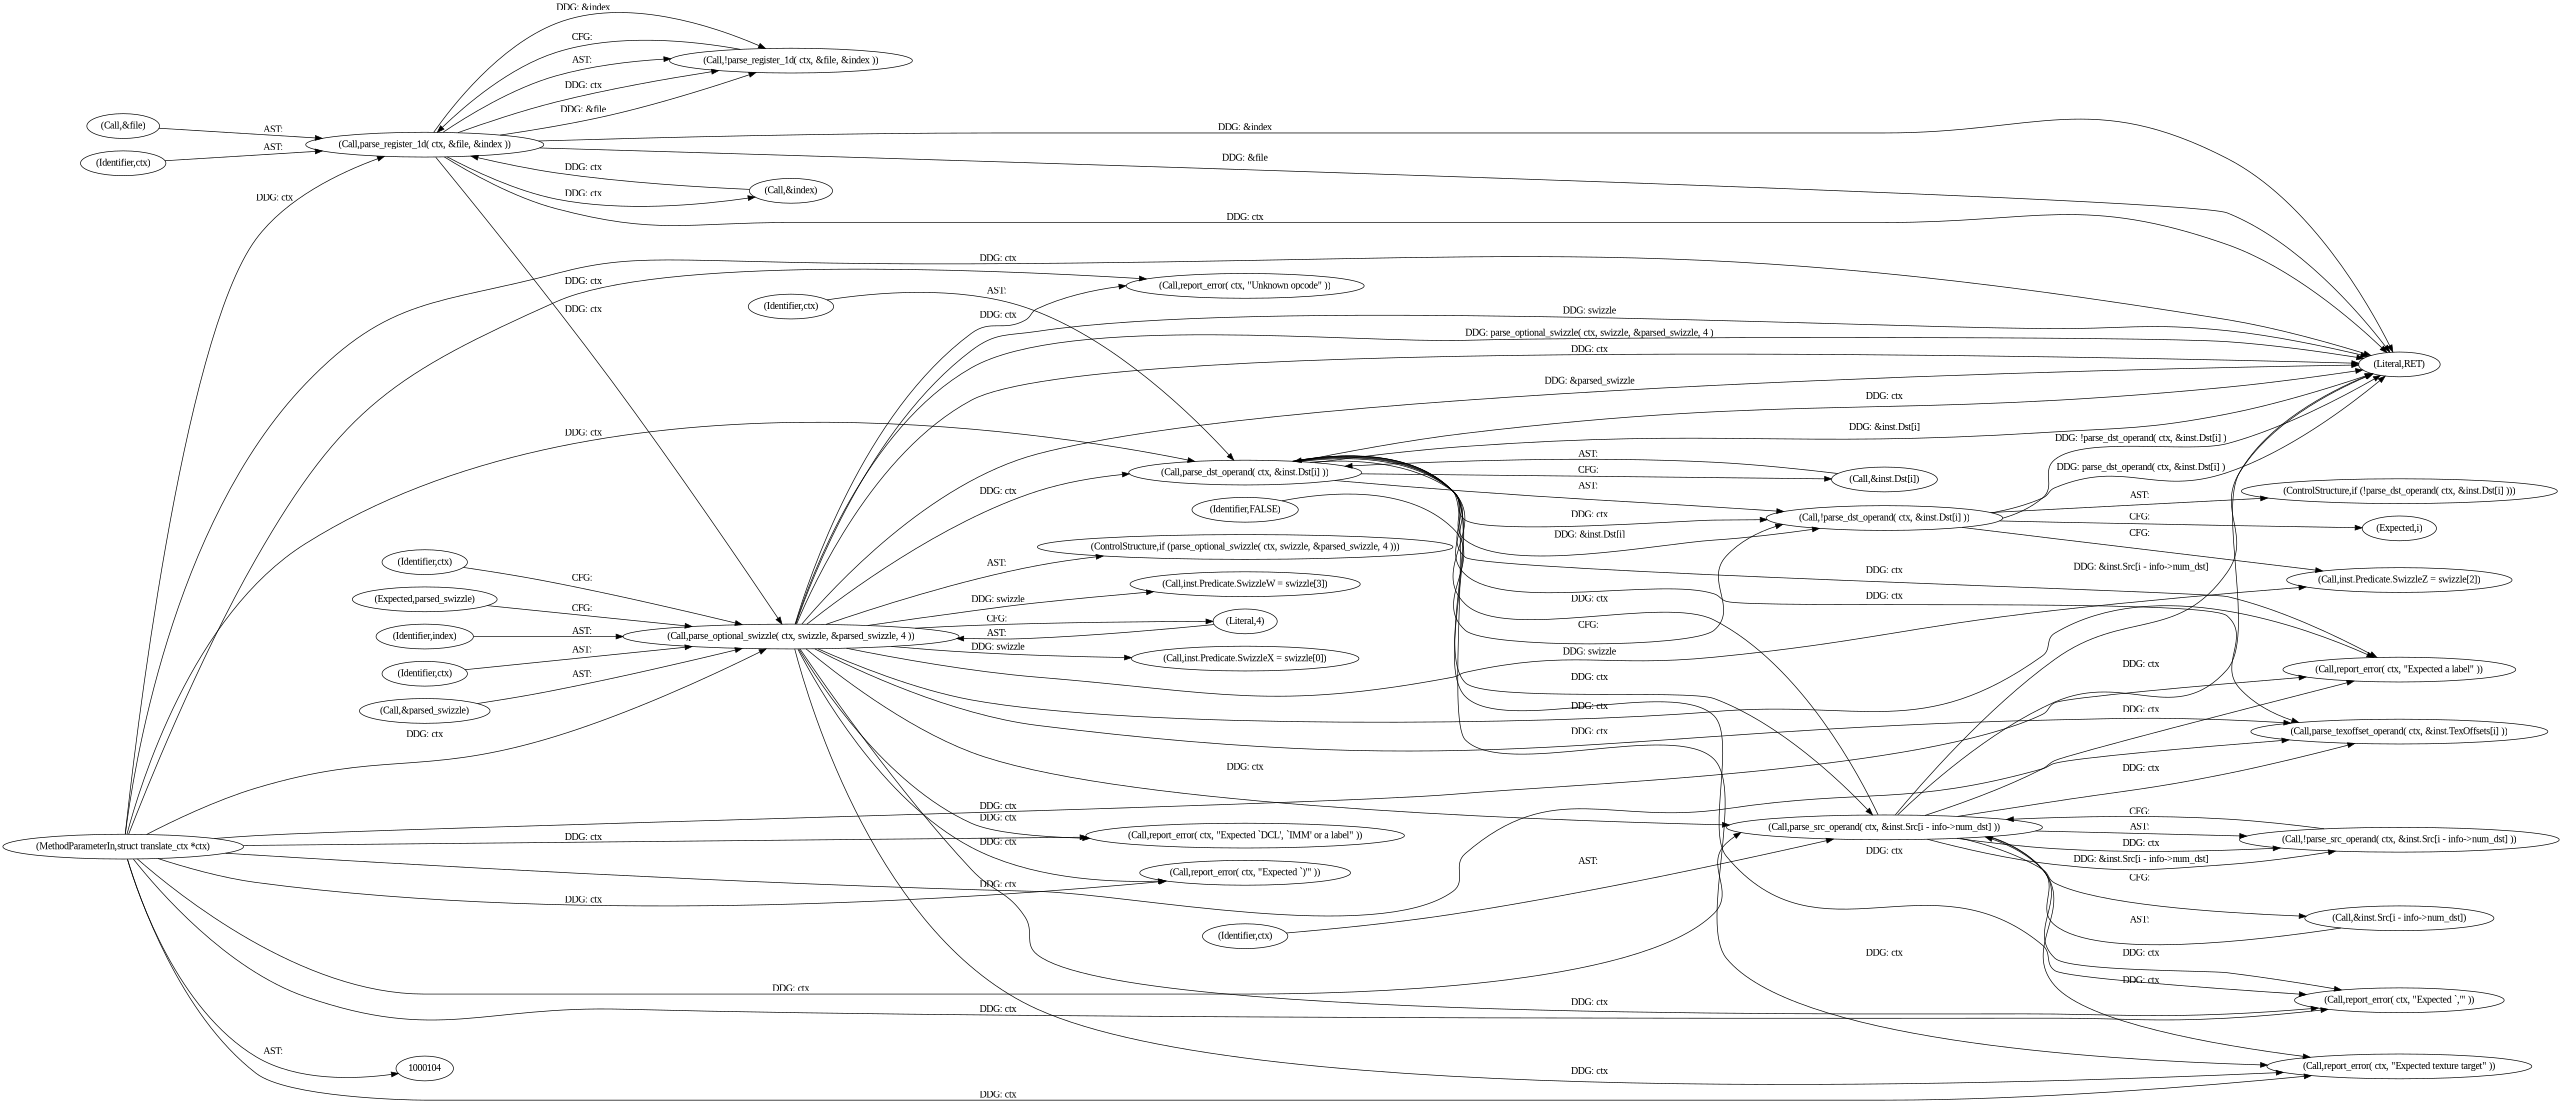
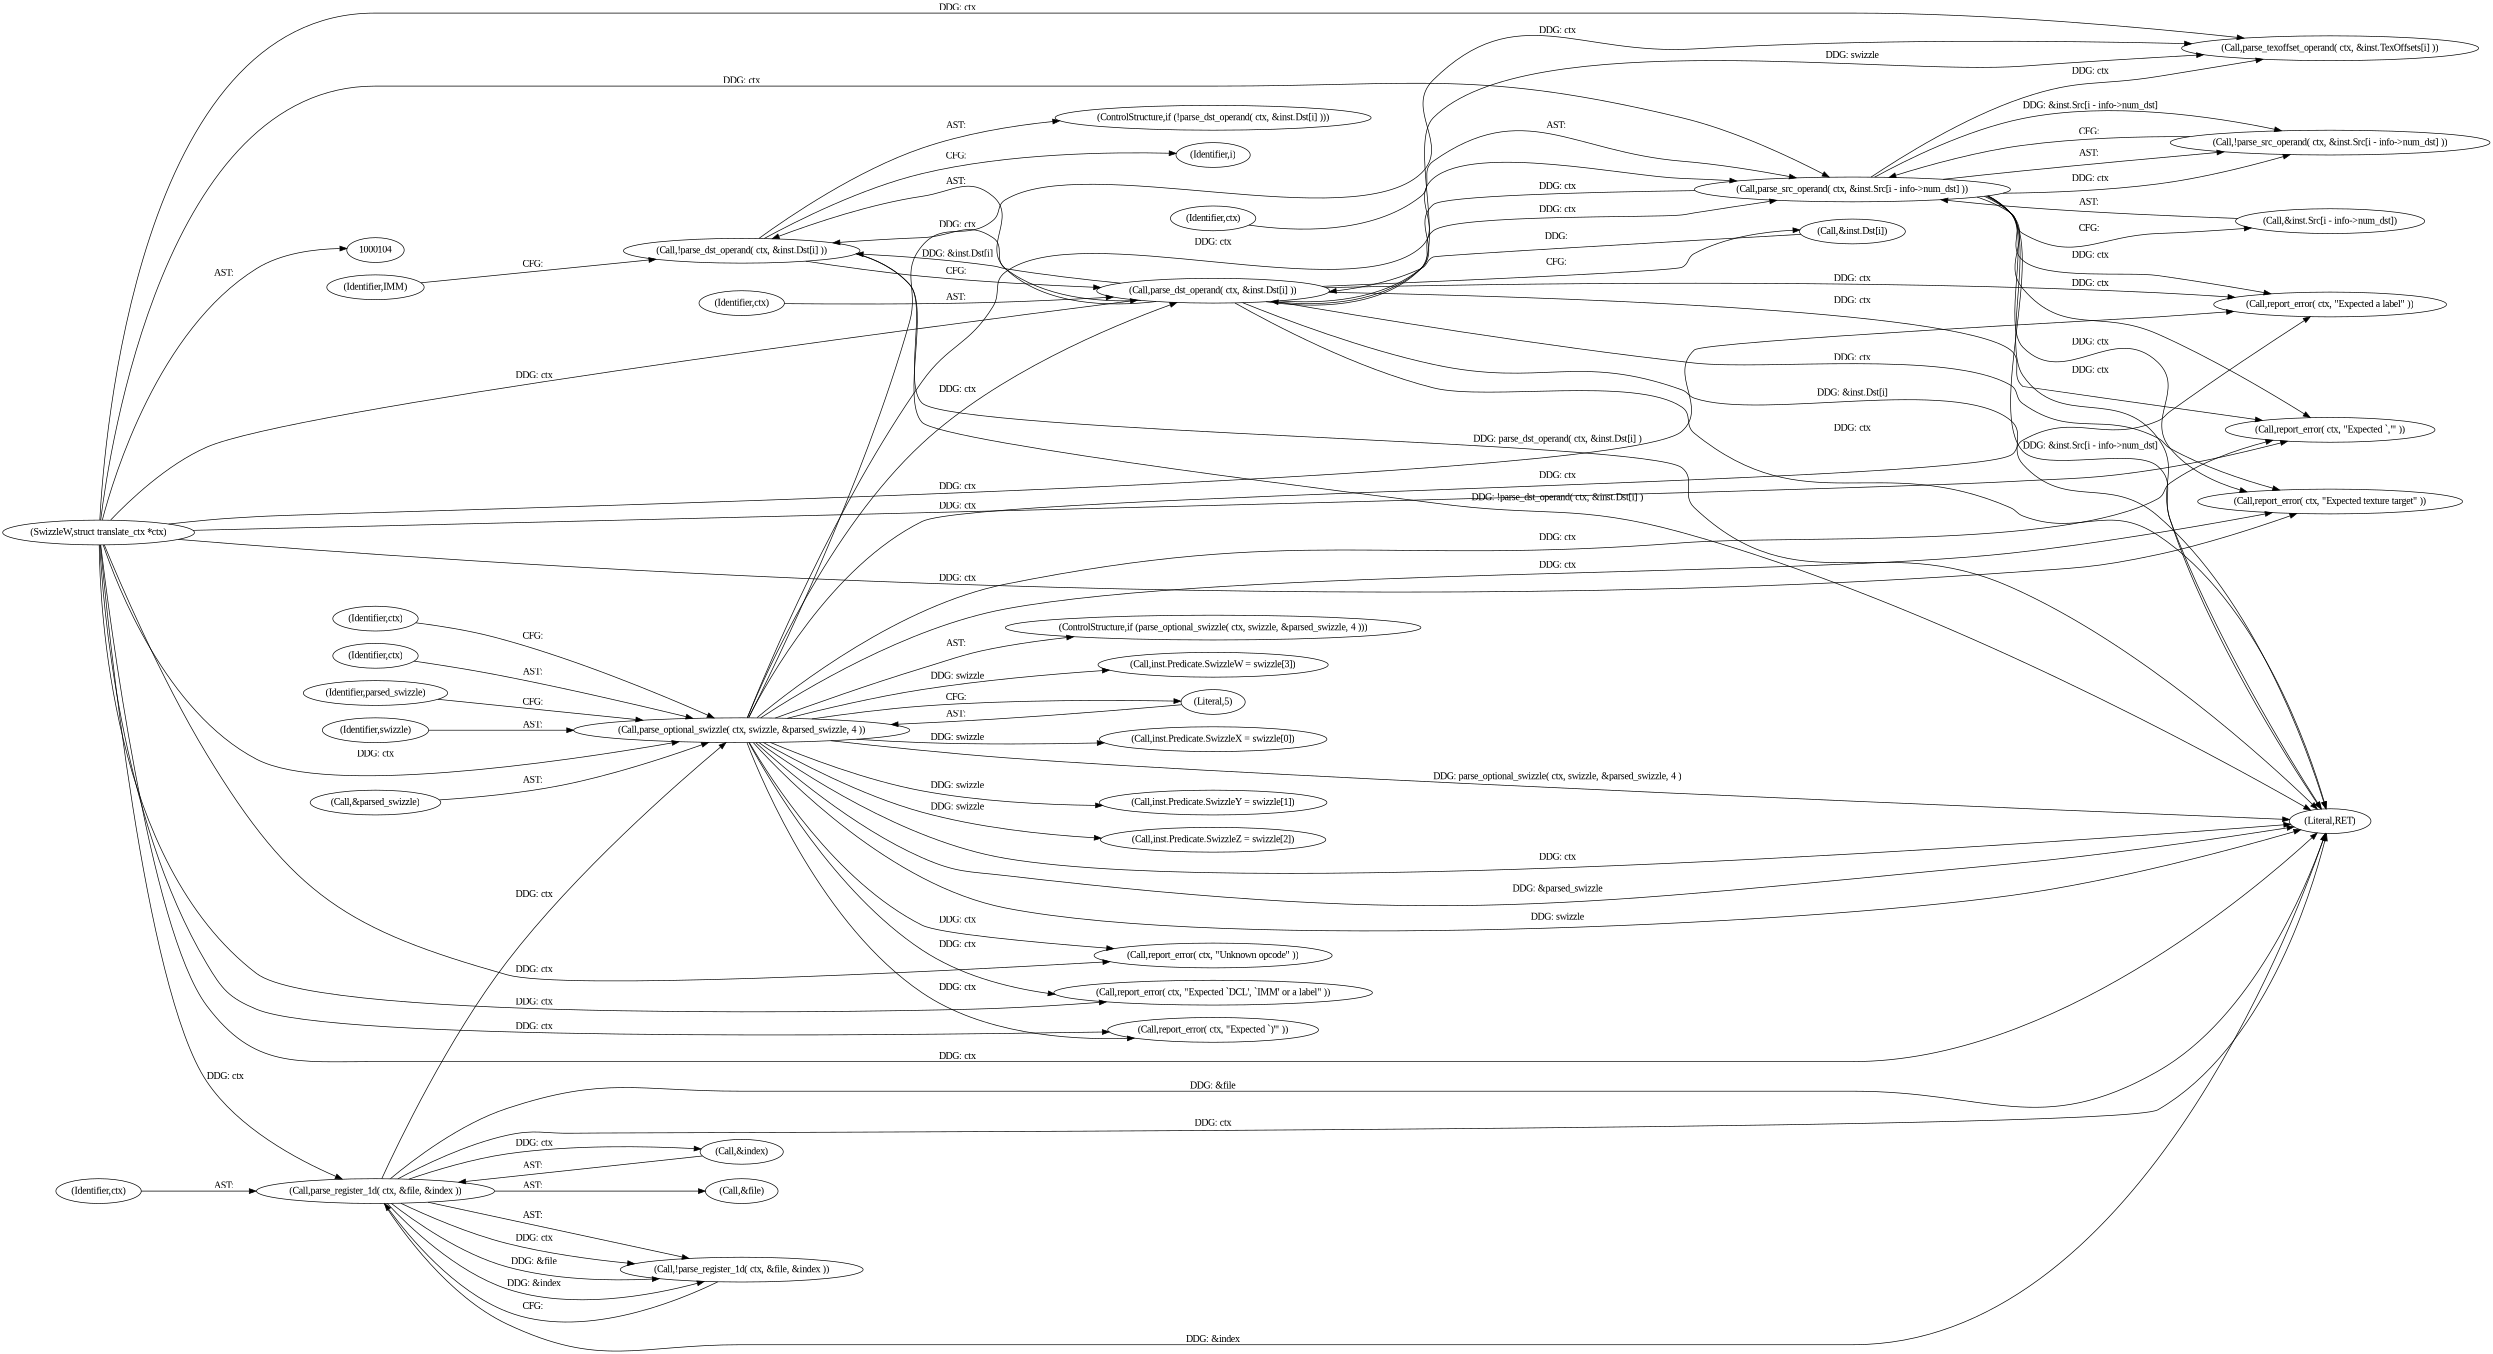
edge "(Call,&file)" -> "(Call,parse_register_1d( ctx, &file, &index ))": reversed
edge "(Call,&index)" -> "(Call,parse_register_1d( ctx, &file, &index ))": label "DDG: ctx" -> "AST: "
edge "(Call,&inst.Dst[i])" -> "(Call,parse_dst_operand( ctx, &inst.Dst[i] ))": label "AST: " -> "DDG: "
node "(Identifier,FALSE)": label "(Identifier,FALSE)" -> "(Identifier,IMM)"
node "(Expected,i)": label "(Expected,i)" -> "(Identifier,i)"
edge "(Call,!parse_dst_operand( ctx, &inst.Dst[i] ))" -> "(Call,inst.Predicate.SwizzleZ = swizzle[2])": now "(Call,!parse_dst_operand( ctx, &inst.Dst[i] ))" -> "(Call,parse_dst_operand( ctx, &inst.Dst[i] ))"
edge "(Call,parse_dst_operand( ctx, &inst.Dst[i] ))" -> "(Call,parse_texoffset_operand( ctx, &inst.TexOffsets[i] ))": label "DDG: ctx" -> "DDG: swizzle"
node "(Expected,parsed_swizzle)": label "(Expected,parsed_swizzle)" -> "(Identifier,parsed_swizzle)"
node "(Literal,4)": label "(Literal,4)" -> "(Literal,5)"
node "(Identifier,index)": label "(Identifier,index)" -> "(Identifier,swizzle)"
node "(Call,inst.Predicate.SwizzleY = swizzle[1])": added
node "(MethodParameterIn,struct translate_ctx *ctx)": label "(MethodParameterIn,struct translate_ctx *ctx)" -> "(SwizzleW,struct translate_ctx *ctx)"
